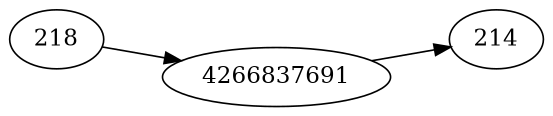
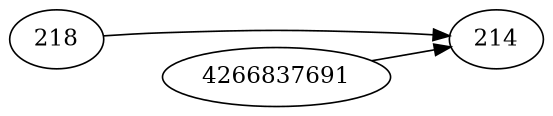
edge "218" -> "4266837691": now "218" -> "214"
